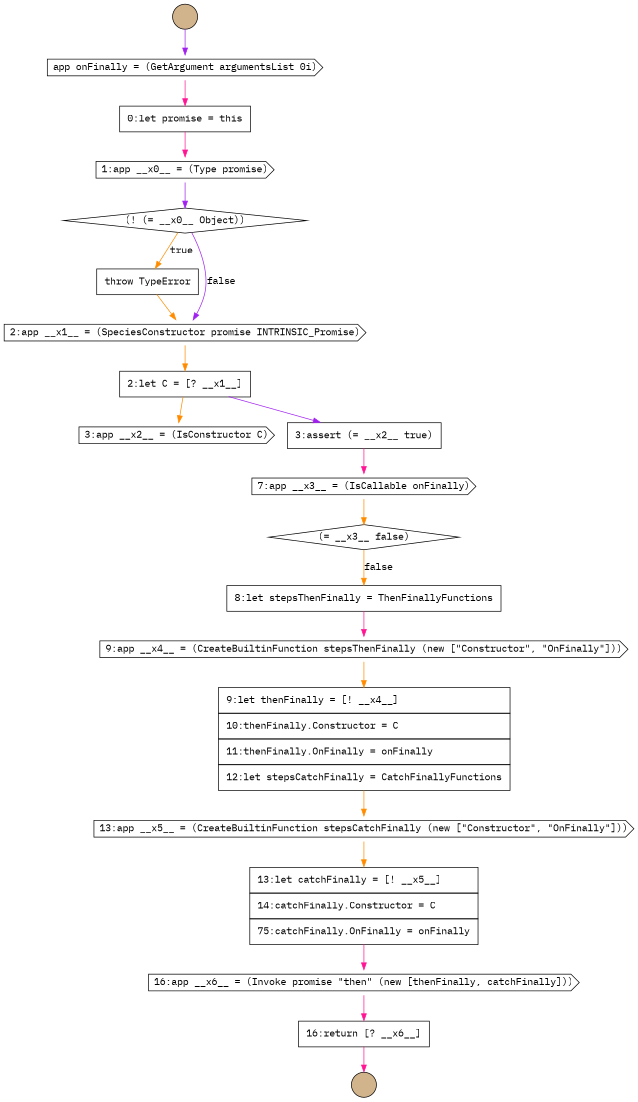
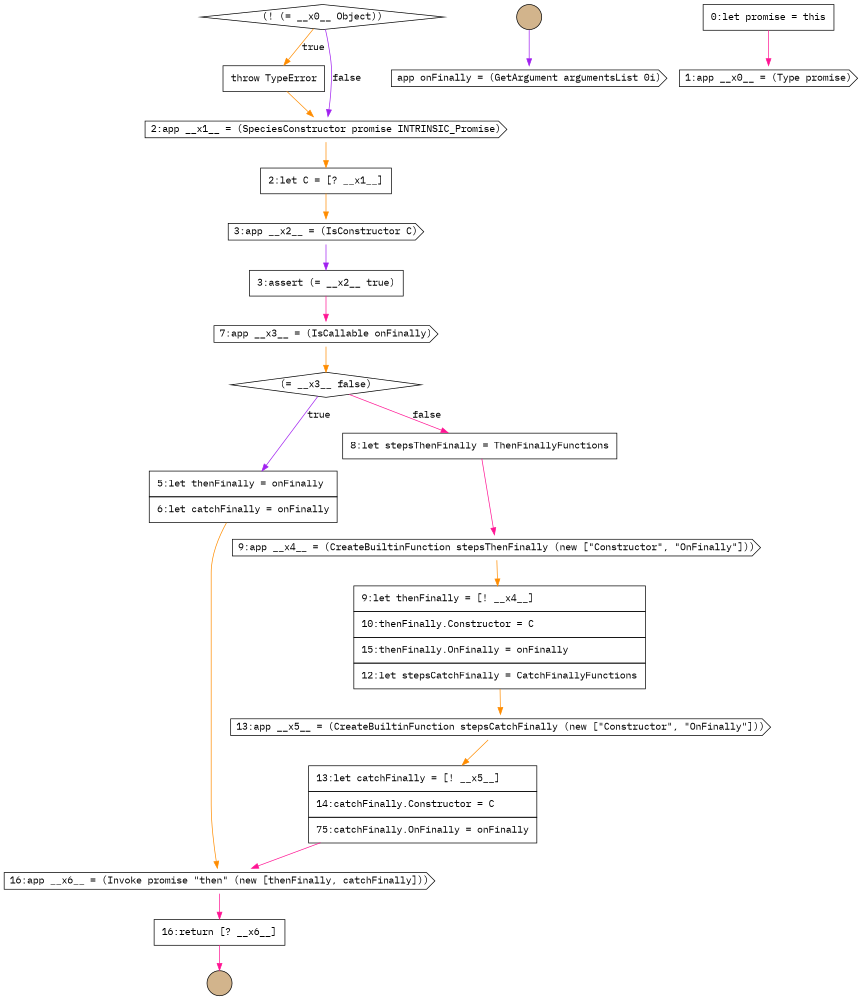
edge "app onFinally = (GetArgument argumentsList 0i)" -> "0:let promise = this": removed
edge "1:app __x0__ = (Type promise)" -> "(! (= __x0__ Object))": removed
edge "2:let C = [? __x1__]" -> "3:assert (= __x2__ true)": now "3:app __x2__ = (IsConstructor C)" -> "3:assert (= __x2__ true)"
node "5:let thenFinally = onFinally": added
edge "(= __x3__ false)" -> "8:let stepsThenFinally = ThenFinallyFunctions": color darkorange -> deeppink
node "9:let thenFinally = [! __x4__]": text "11:thenFinally.OnFinally = onFinally" -> "15:thenFinally.OnFinally = onFinally"
